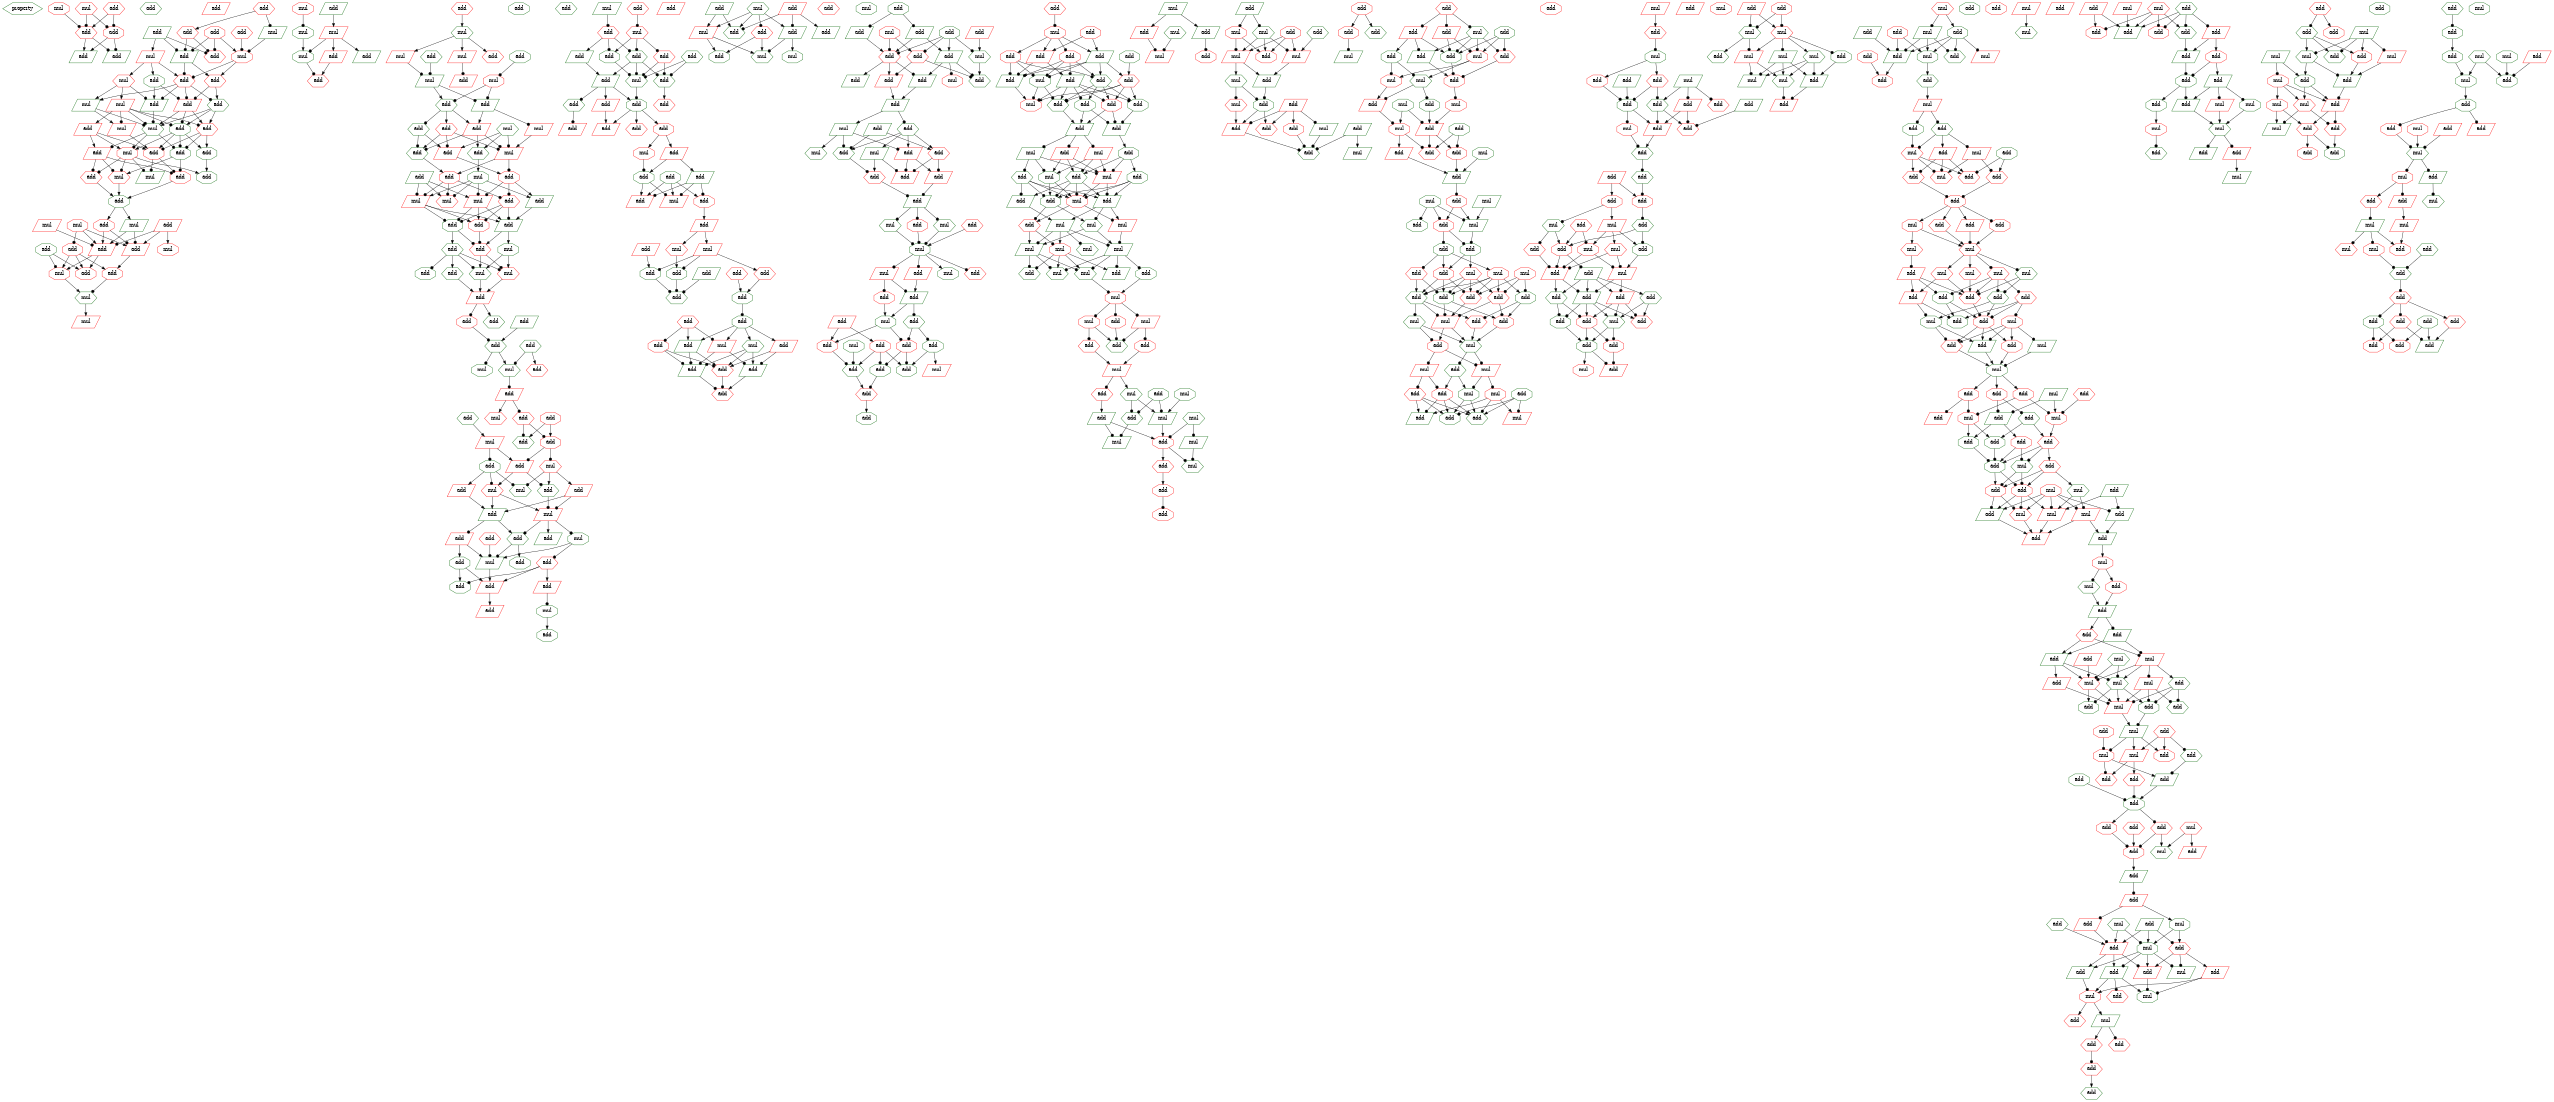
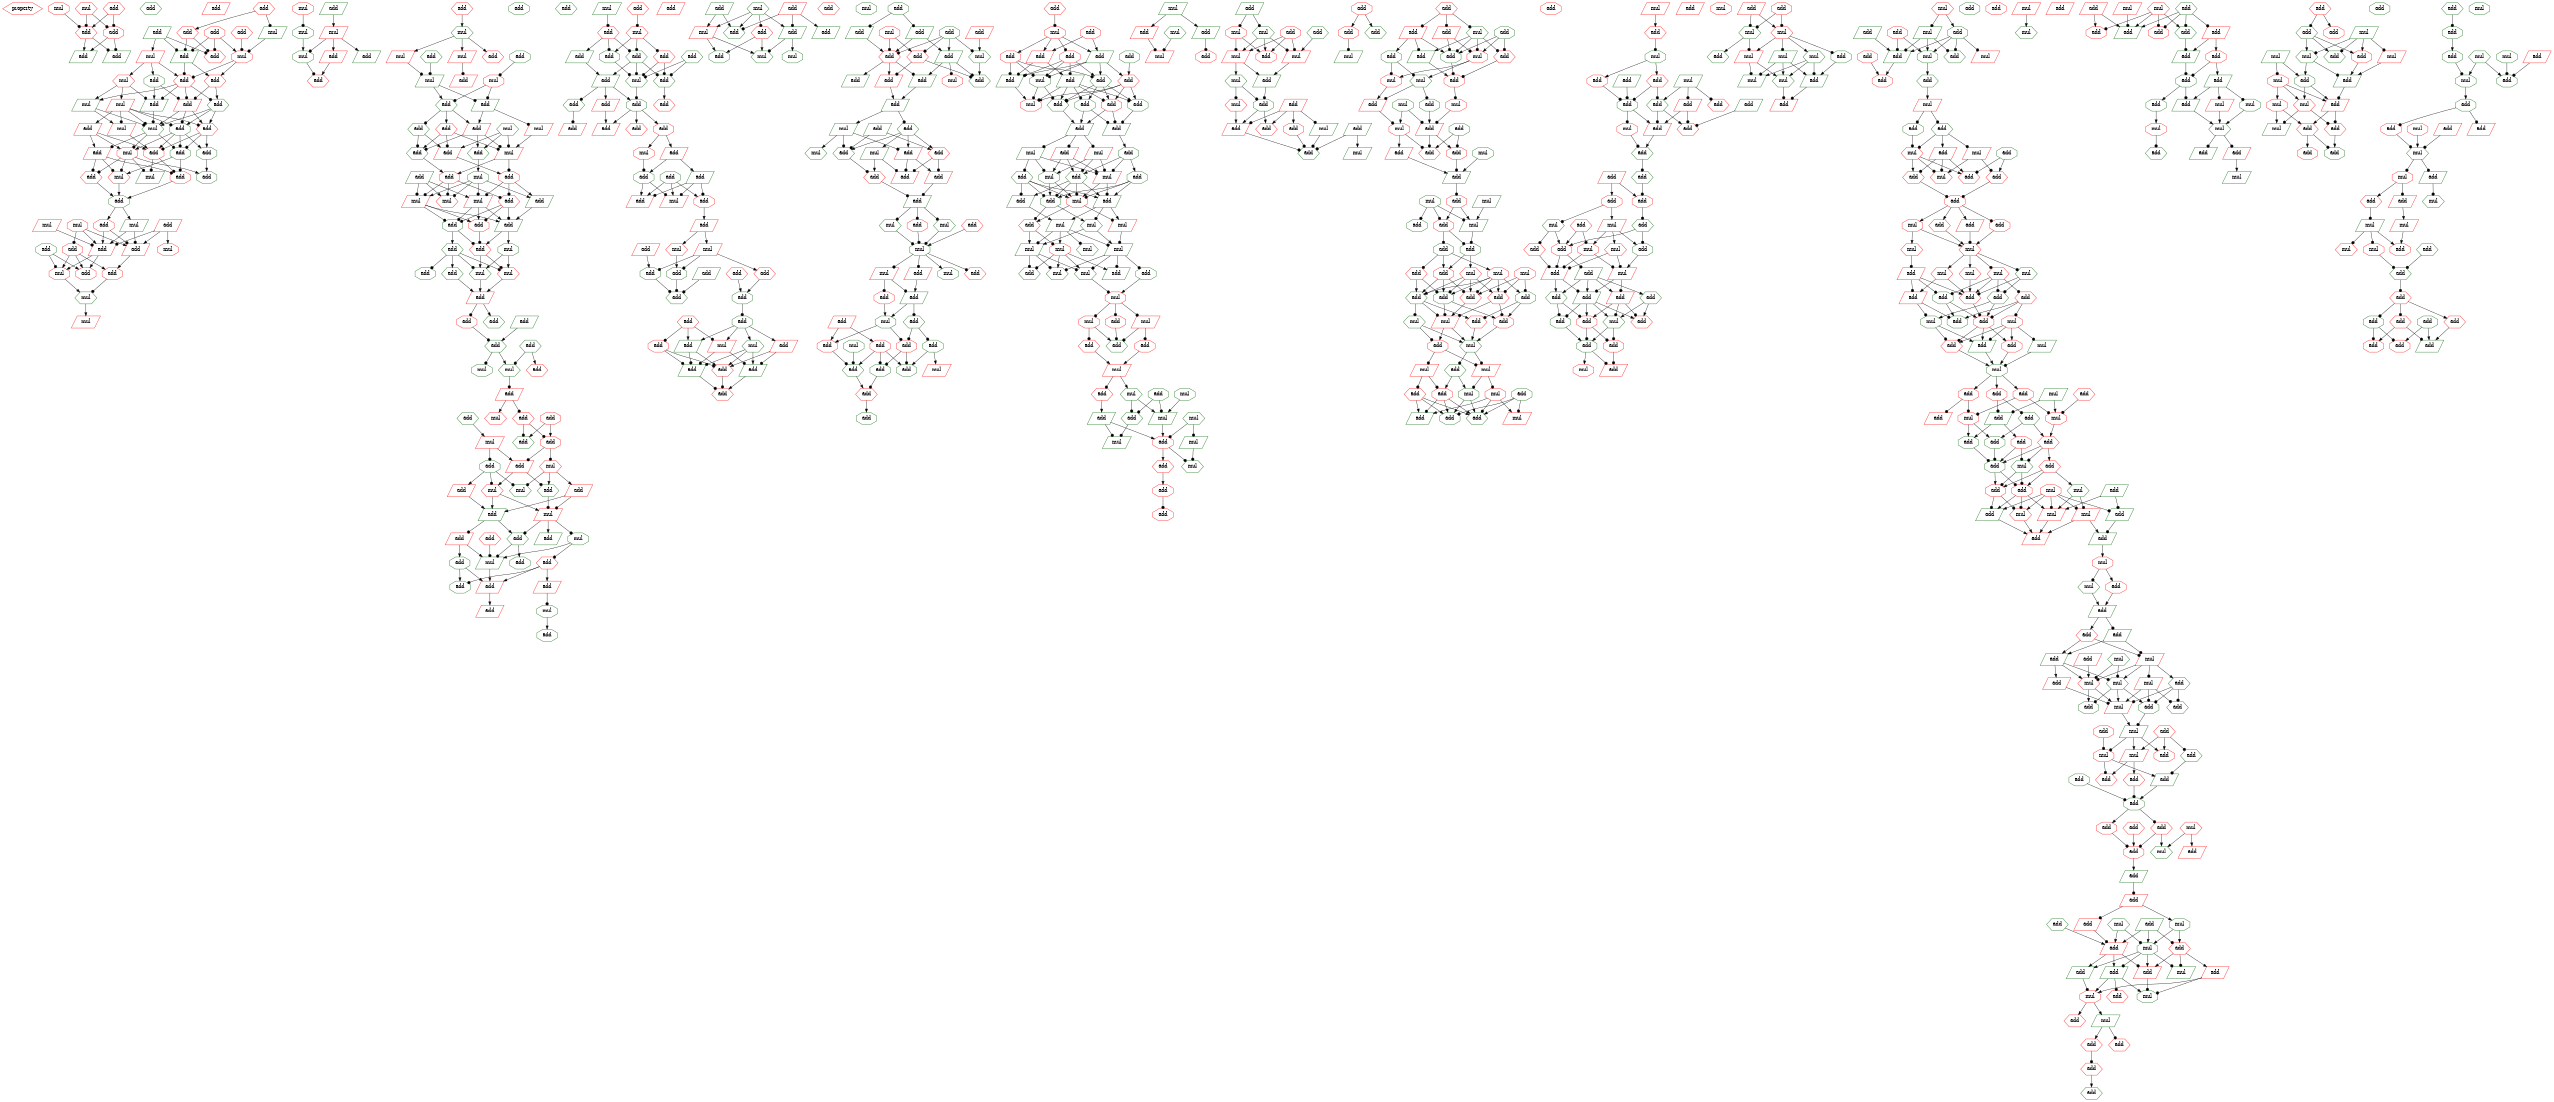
node "property": color darkgreen -> red
